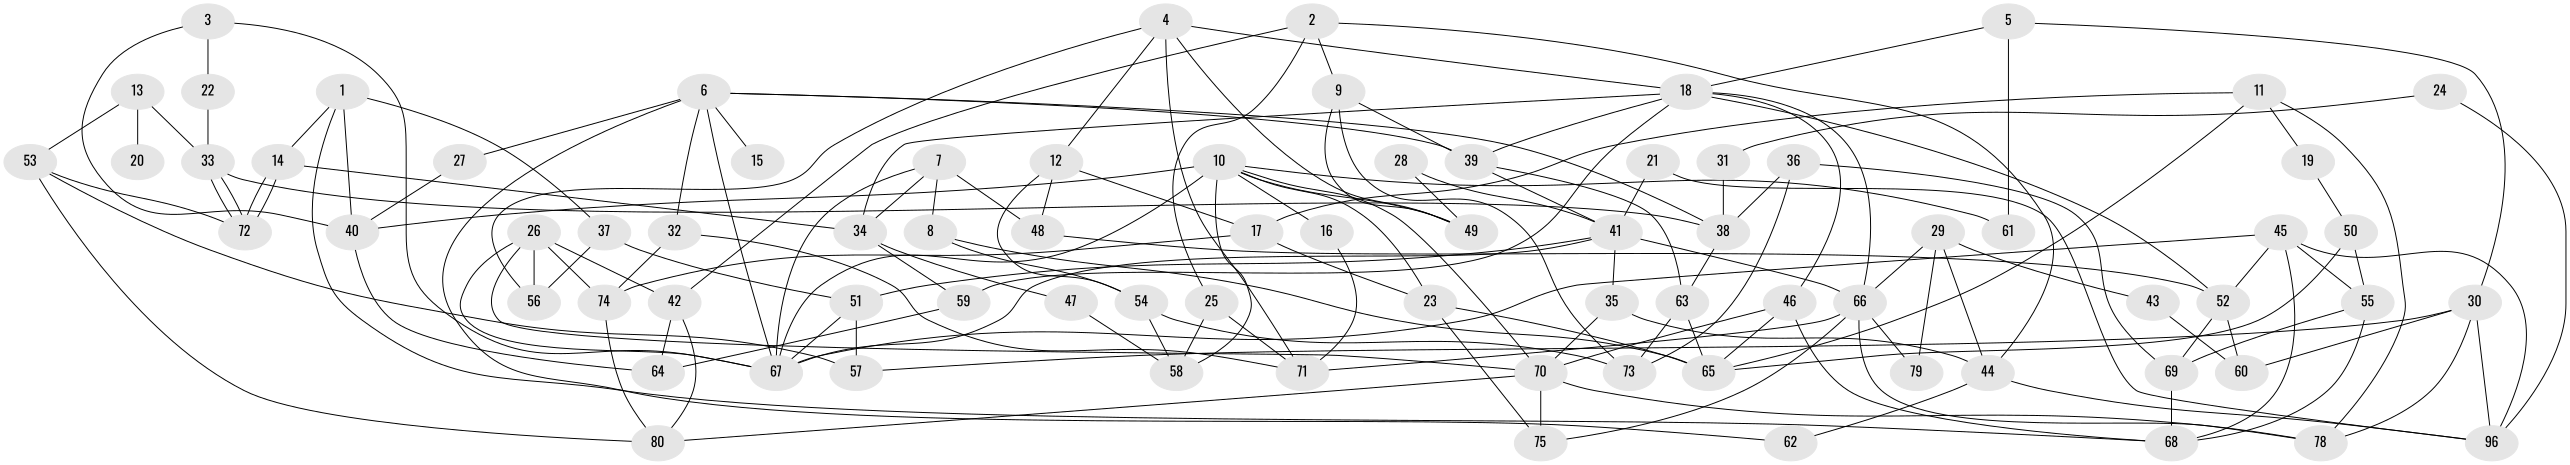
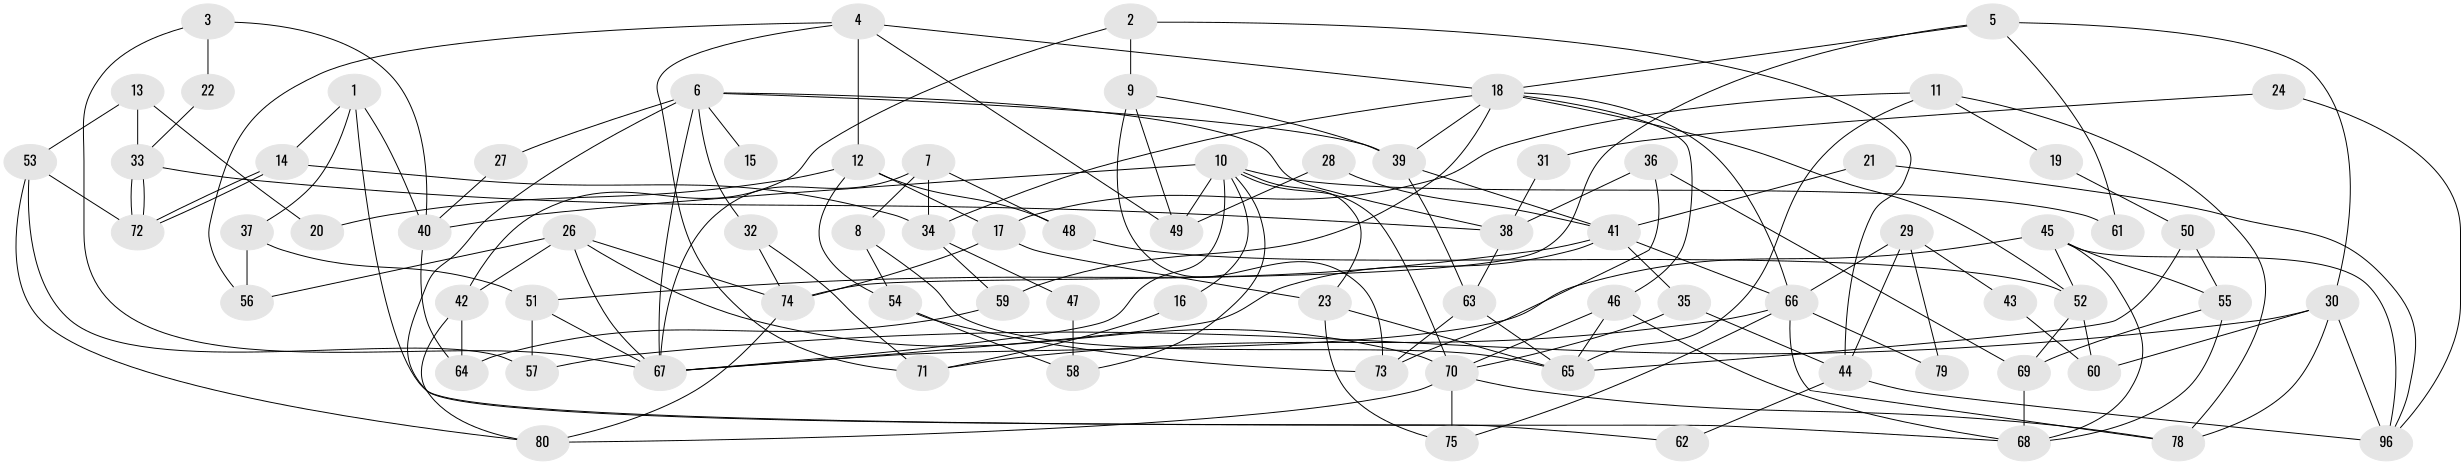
edge "5" -- "74": added
edge "12" -- "20": added
node "25": removed
